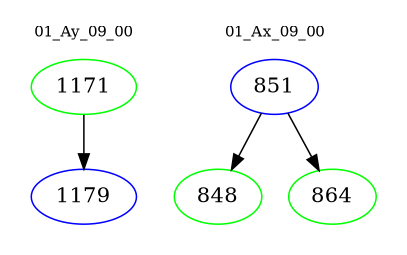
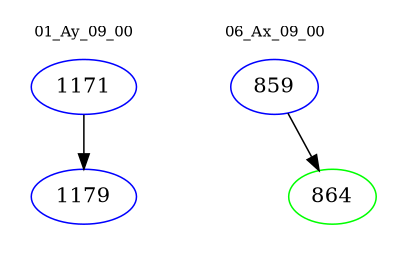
cluster "01_Ax_09_00": label "01_Ax_09_00" -> "06_Ax_09_00"
node "1171": color green -> blue
node "851": label "851" -> "859"
node "848": removed
